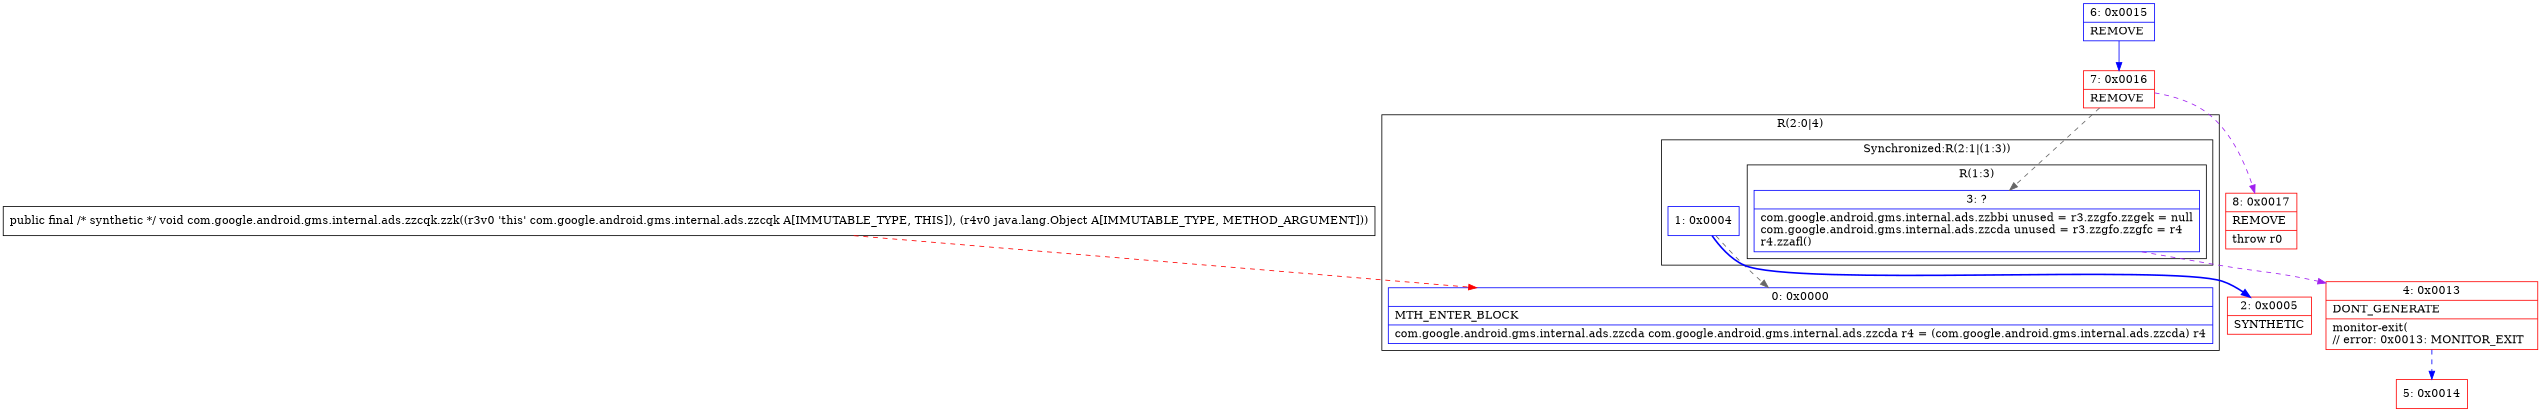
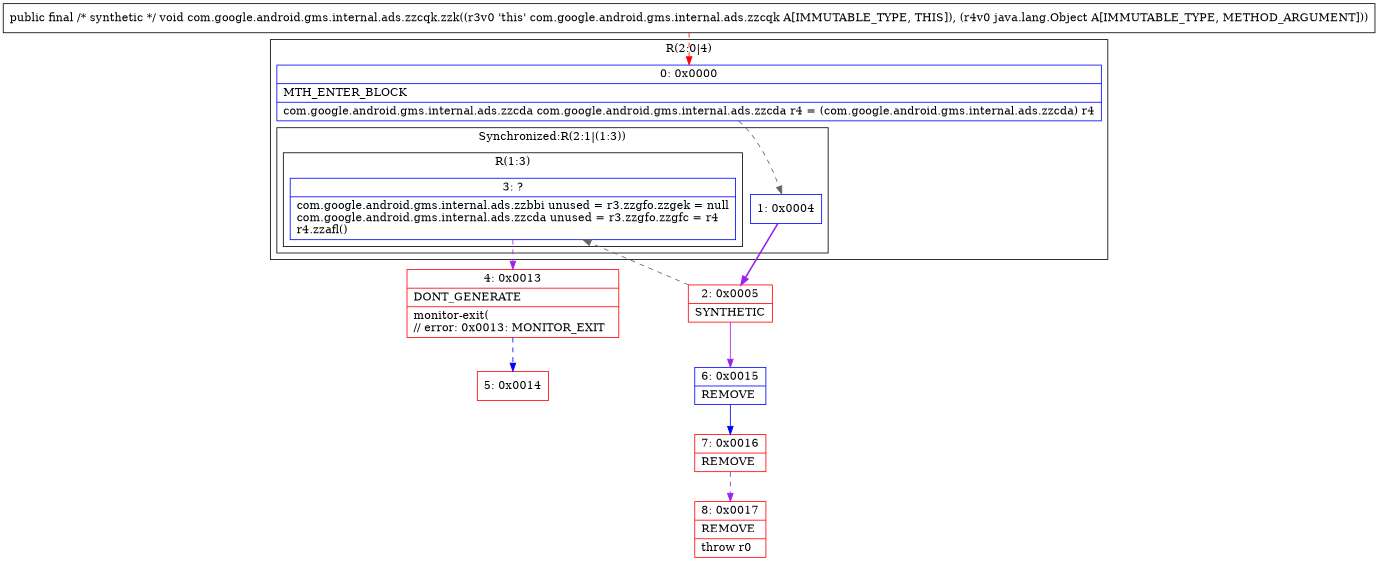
edge "7: 0x0016" -> "3: ?": now "2: 0x0005" -> "3: ?"
edge "1: 0x0004" -> "0: 0x0000": reversed
edge "1: 0x0004" -> "2: 0x0005": color blue -> purple
edge "2: 0x0005" -> "6: 0x0015": added
